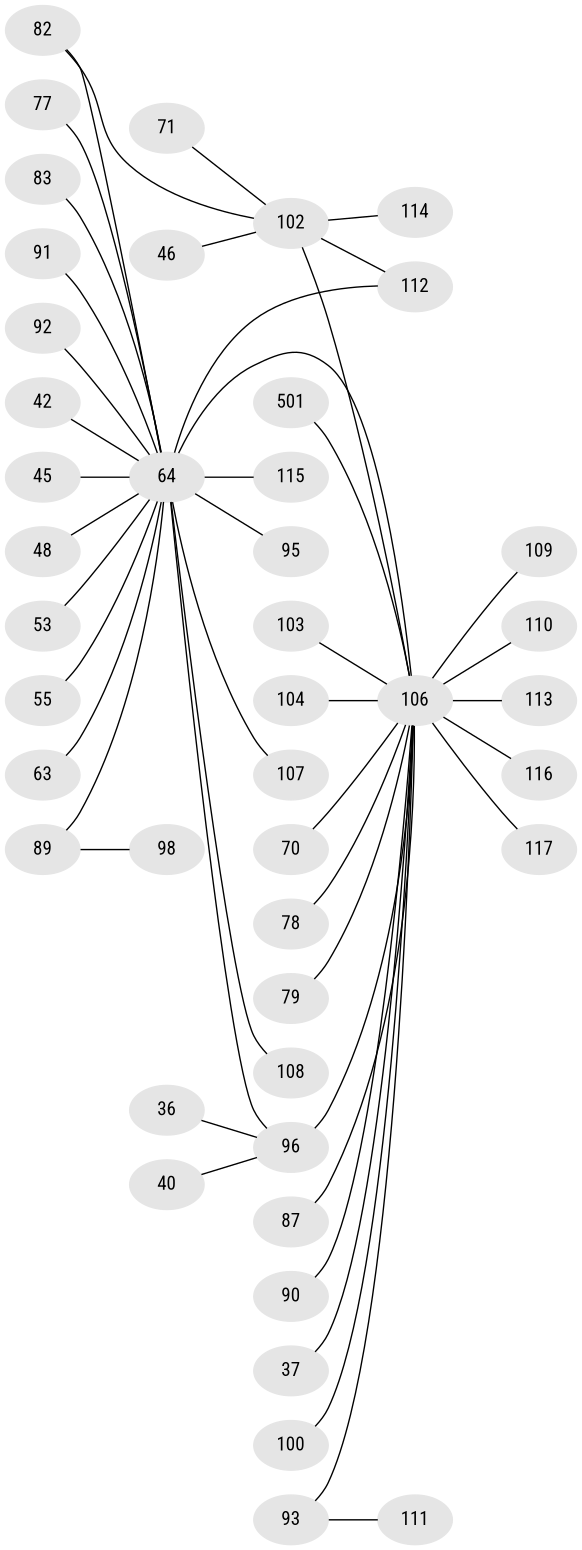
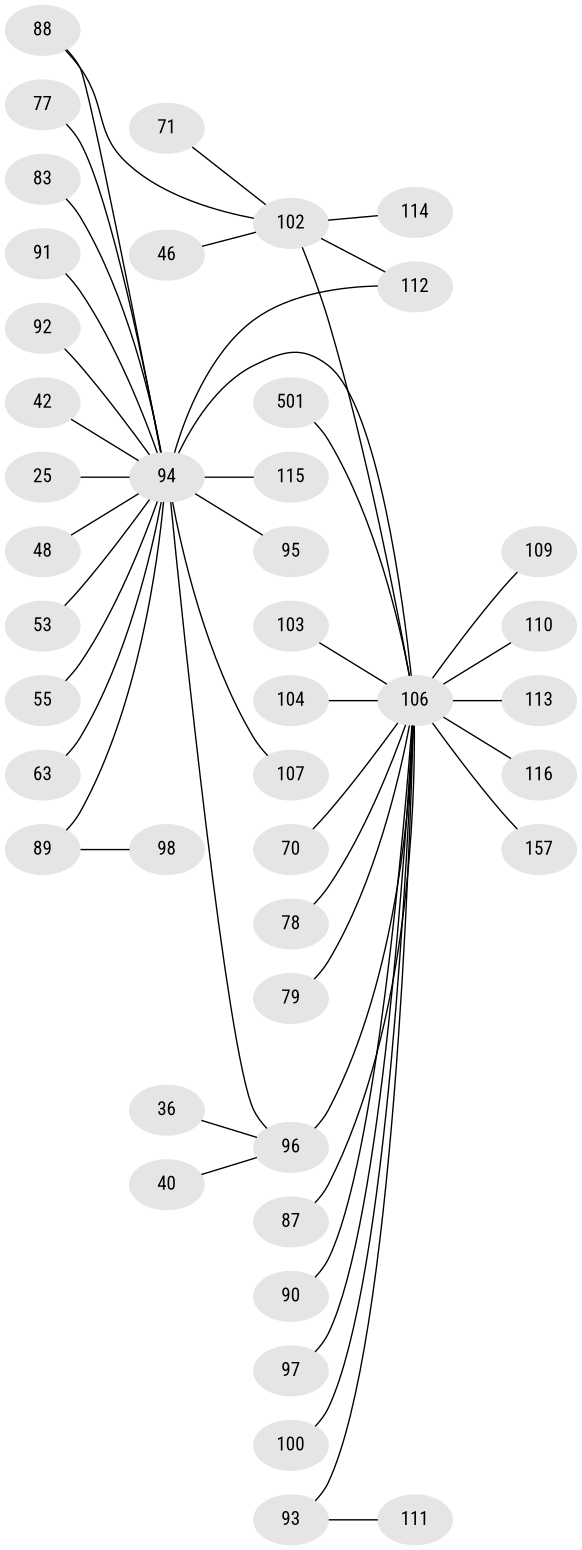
node "82": label "82" -> "88"
node "45": label "45" -> "25"
node "64": label "64" -> "94"
node "117": label "117" -> "157"
node "108": removed
node "37": label "37" -> "97"
